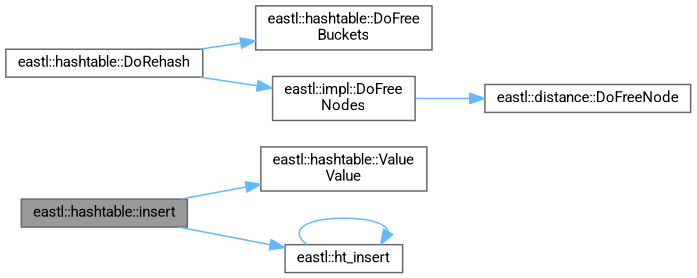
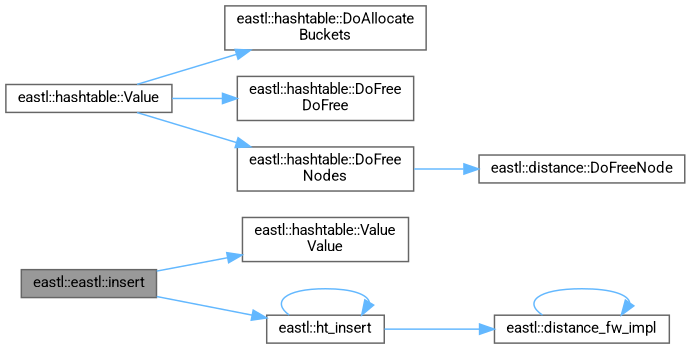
node "eastl::hashtable::DoAllocate Buckets": added
node "eastl::hashtable::DoFree Buckets": label "eastl::hashtable::DoFree Buckets" -> "eastl::hashtable::DoFree DoFree"
node "eastl::hashtable::DoRehash": label "eastl::hashtable::DoRehash" -> "eastl::hashtable::Value"
node "eastl::impl::DoFree Nodes": label "eastl::impl::DoFree Nodes" -> "eastl::hashtable::DoFree Nodes"
node "eastl::hashtable::insert": label "eastl::hashtable::insert" -> "eastl::eastl::insert"
node "eastl::distance_fw_impl": added
